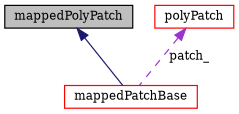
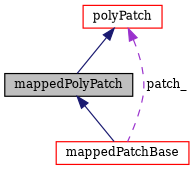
edge "mappedPolyPatch" -> "polyPatch": added
